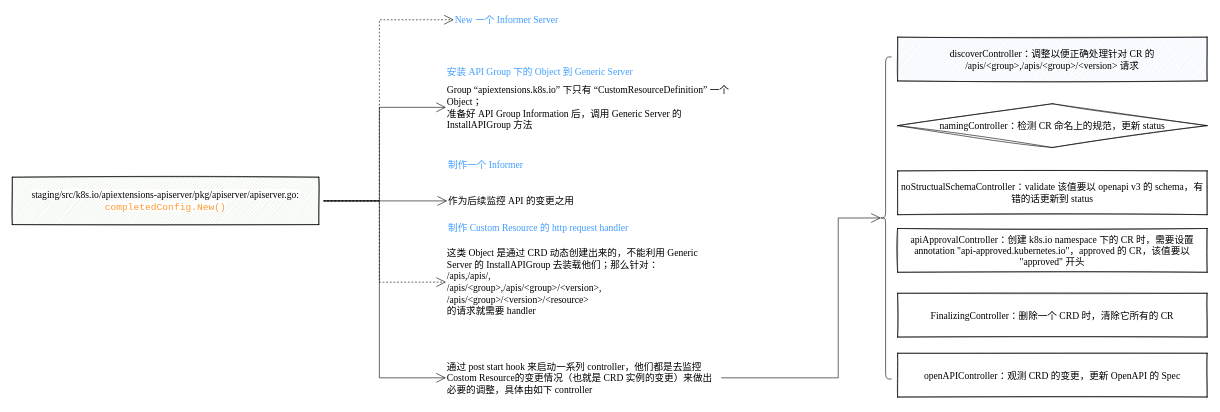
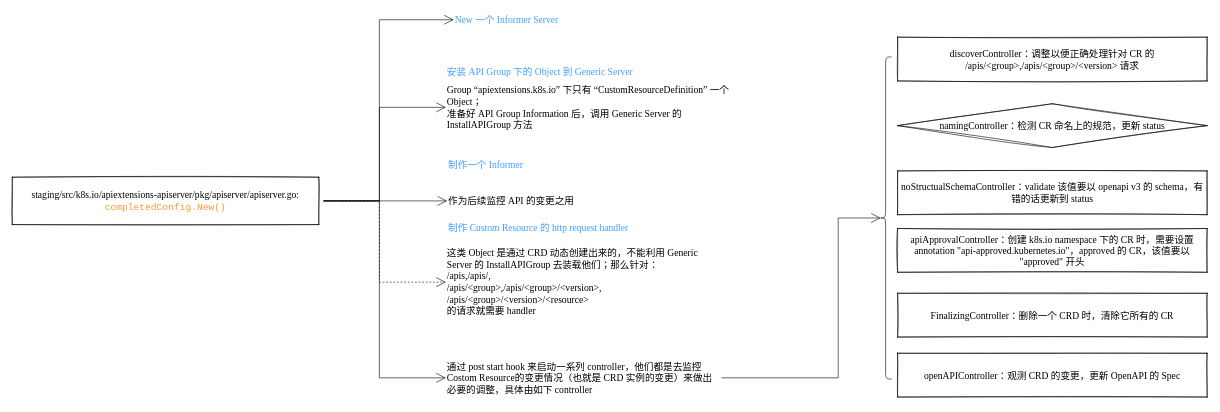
edge "staging/src/k8s.io/apiextensions-apiserver/pkg/apiserver/apiserver.go:completedConfig.New()" -> "New 一个 Informer Server": style dashed -> solid
node "discoverController：调整以便正确处理针对 CR 的 /apis/<group>,/apis/<group>/<version> 请求": fillcolor #dae8fc -> #ffffff
node "staging/src/k8s.io/apiextensions-apiserver/pkg/apiserver/apiserver.go:completedConfig.New()": fillcolor #d5e8d4 -> #ffffff
